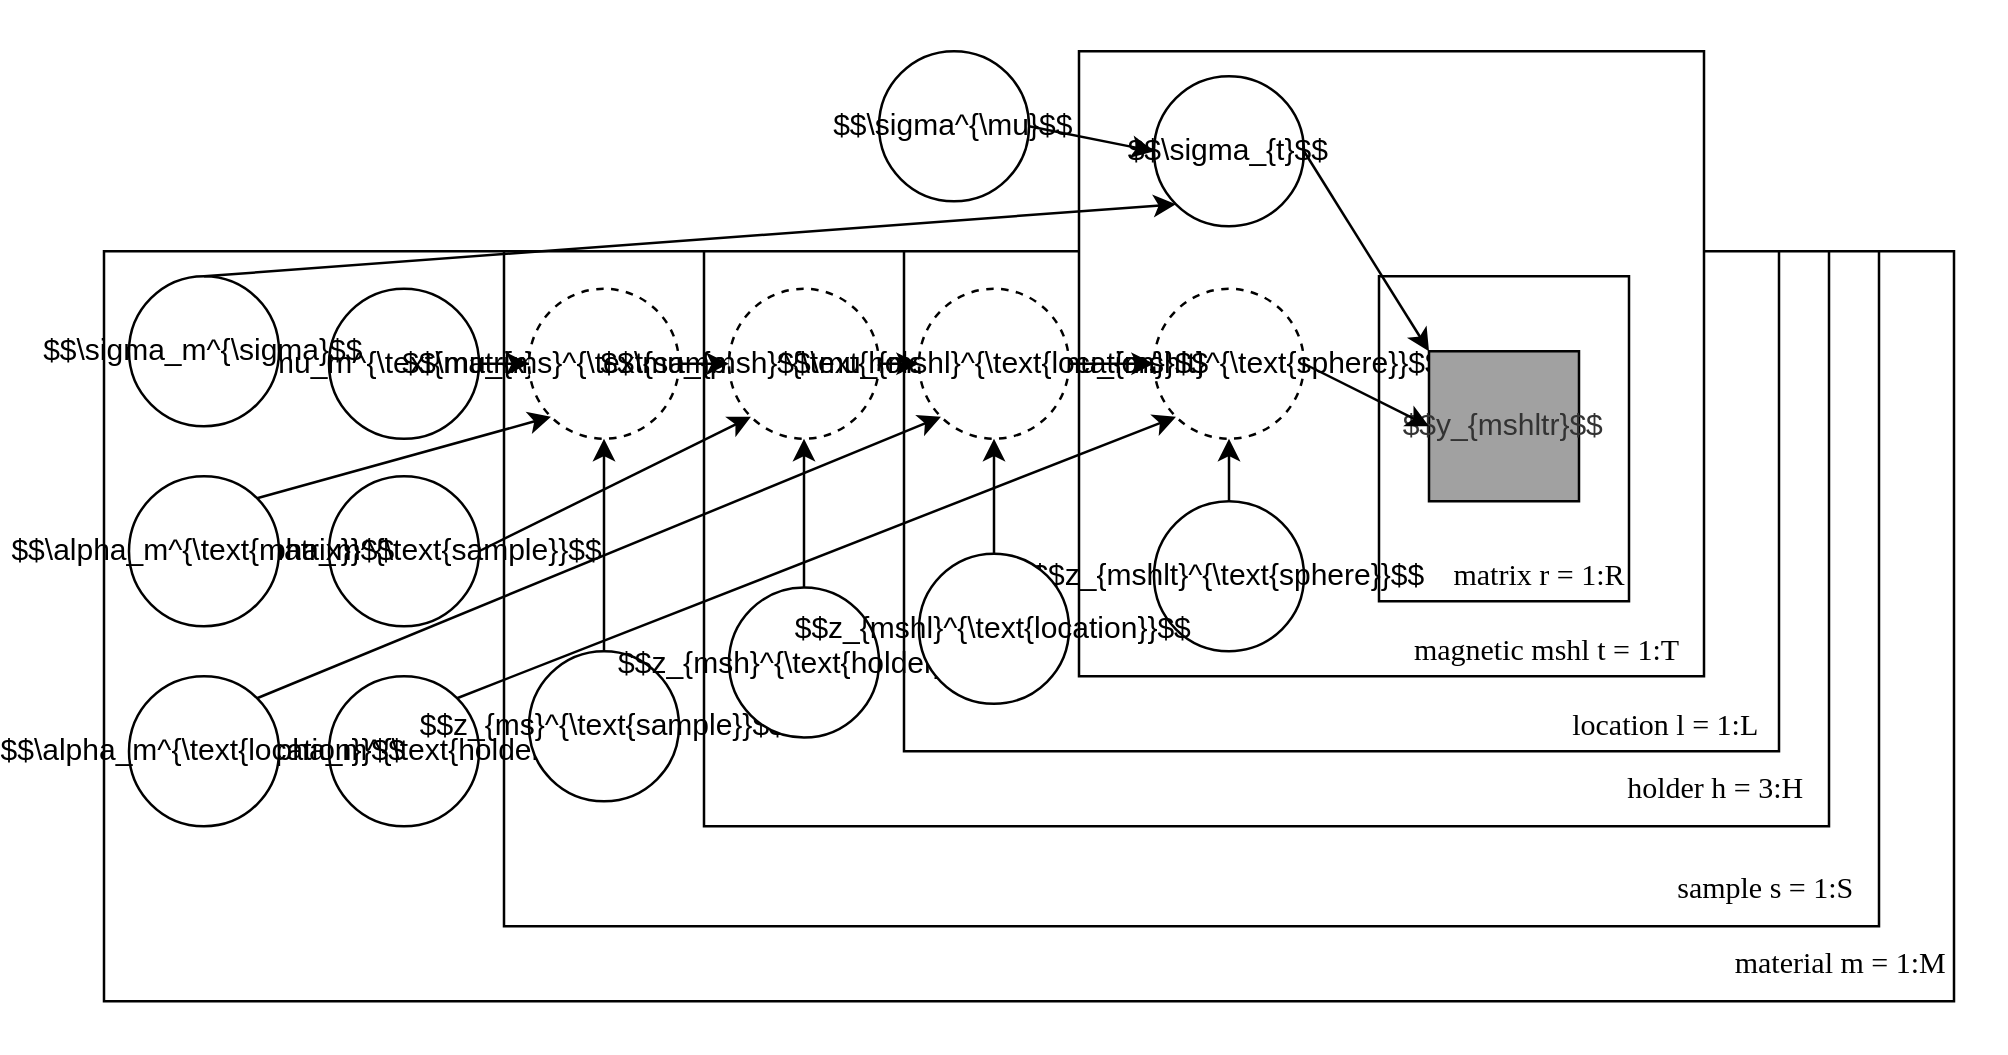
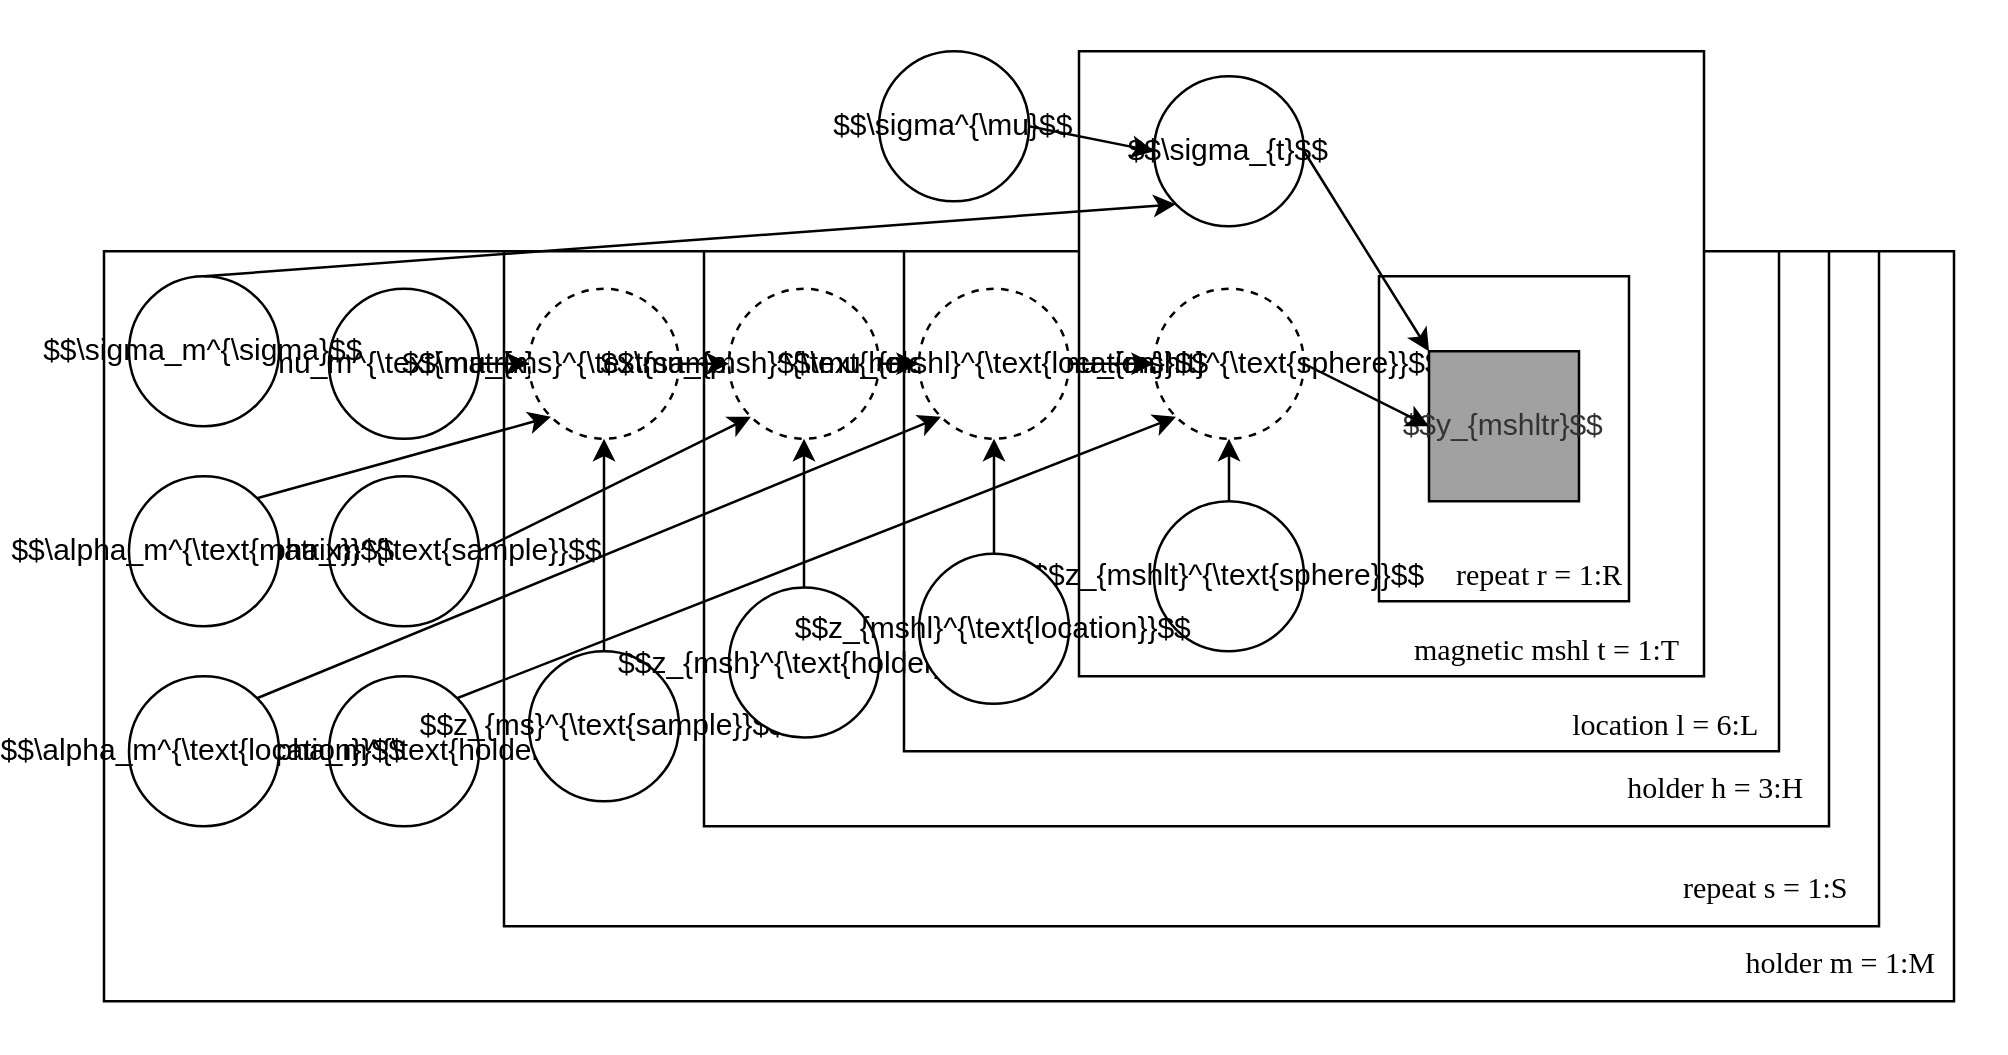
node "matrix r = 1:R": label "matrix r = 1:R" -> "repeat r = 1:R"
node "location l = 1:L": label "location l = 1:L" -> "location l = 6:L"
node "sample s = 1:S": label "sample s = 1:S" -> "repeat s = 1:S"
node "material m = 1:M": label "material m = 1:M" -> "holder m = 1:M"
